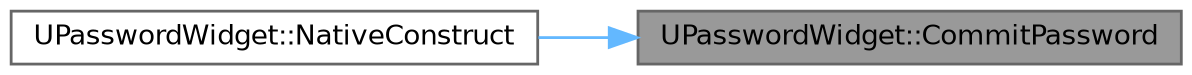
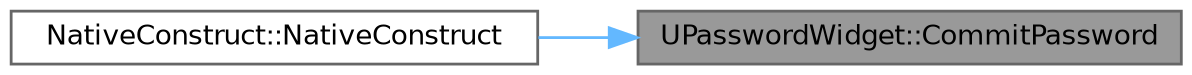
node "UPasswordWidget::NativeConstruct": label "UPasswordWidget::NativeConstruct" -> "NativeConstruct::NativeConstruct"
